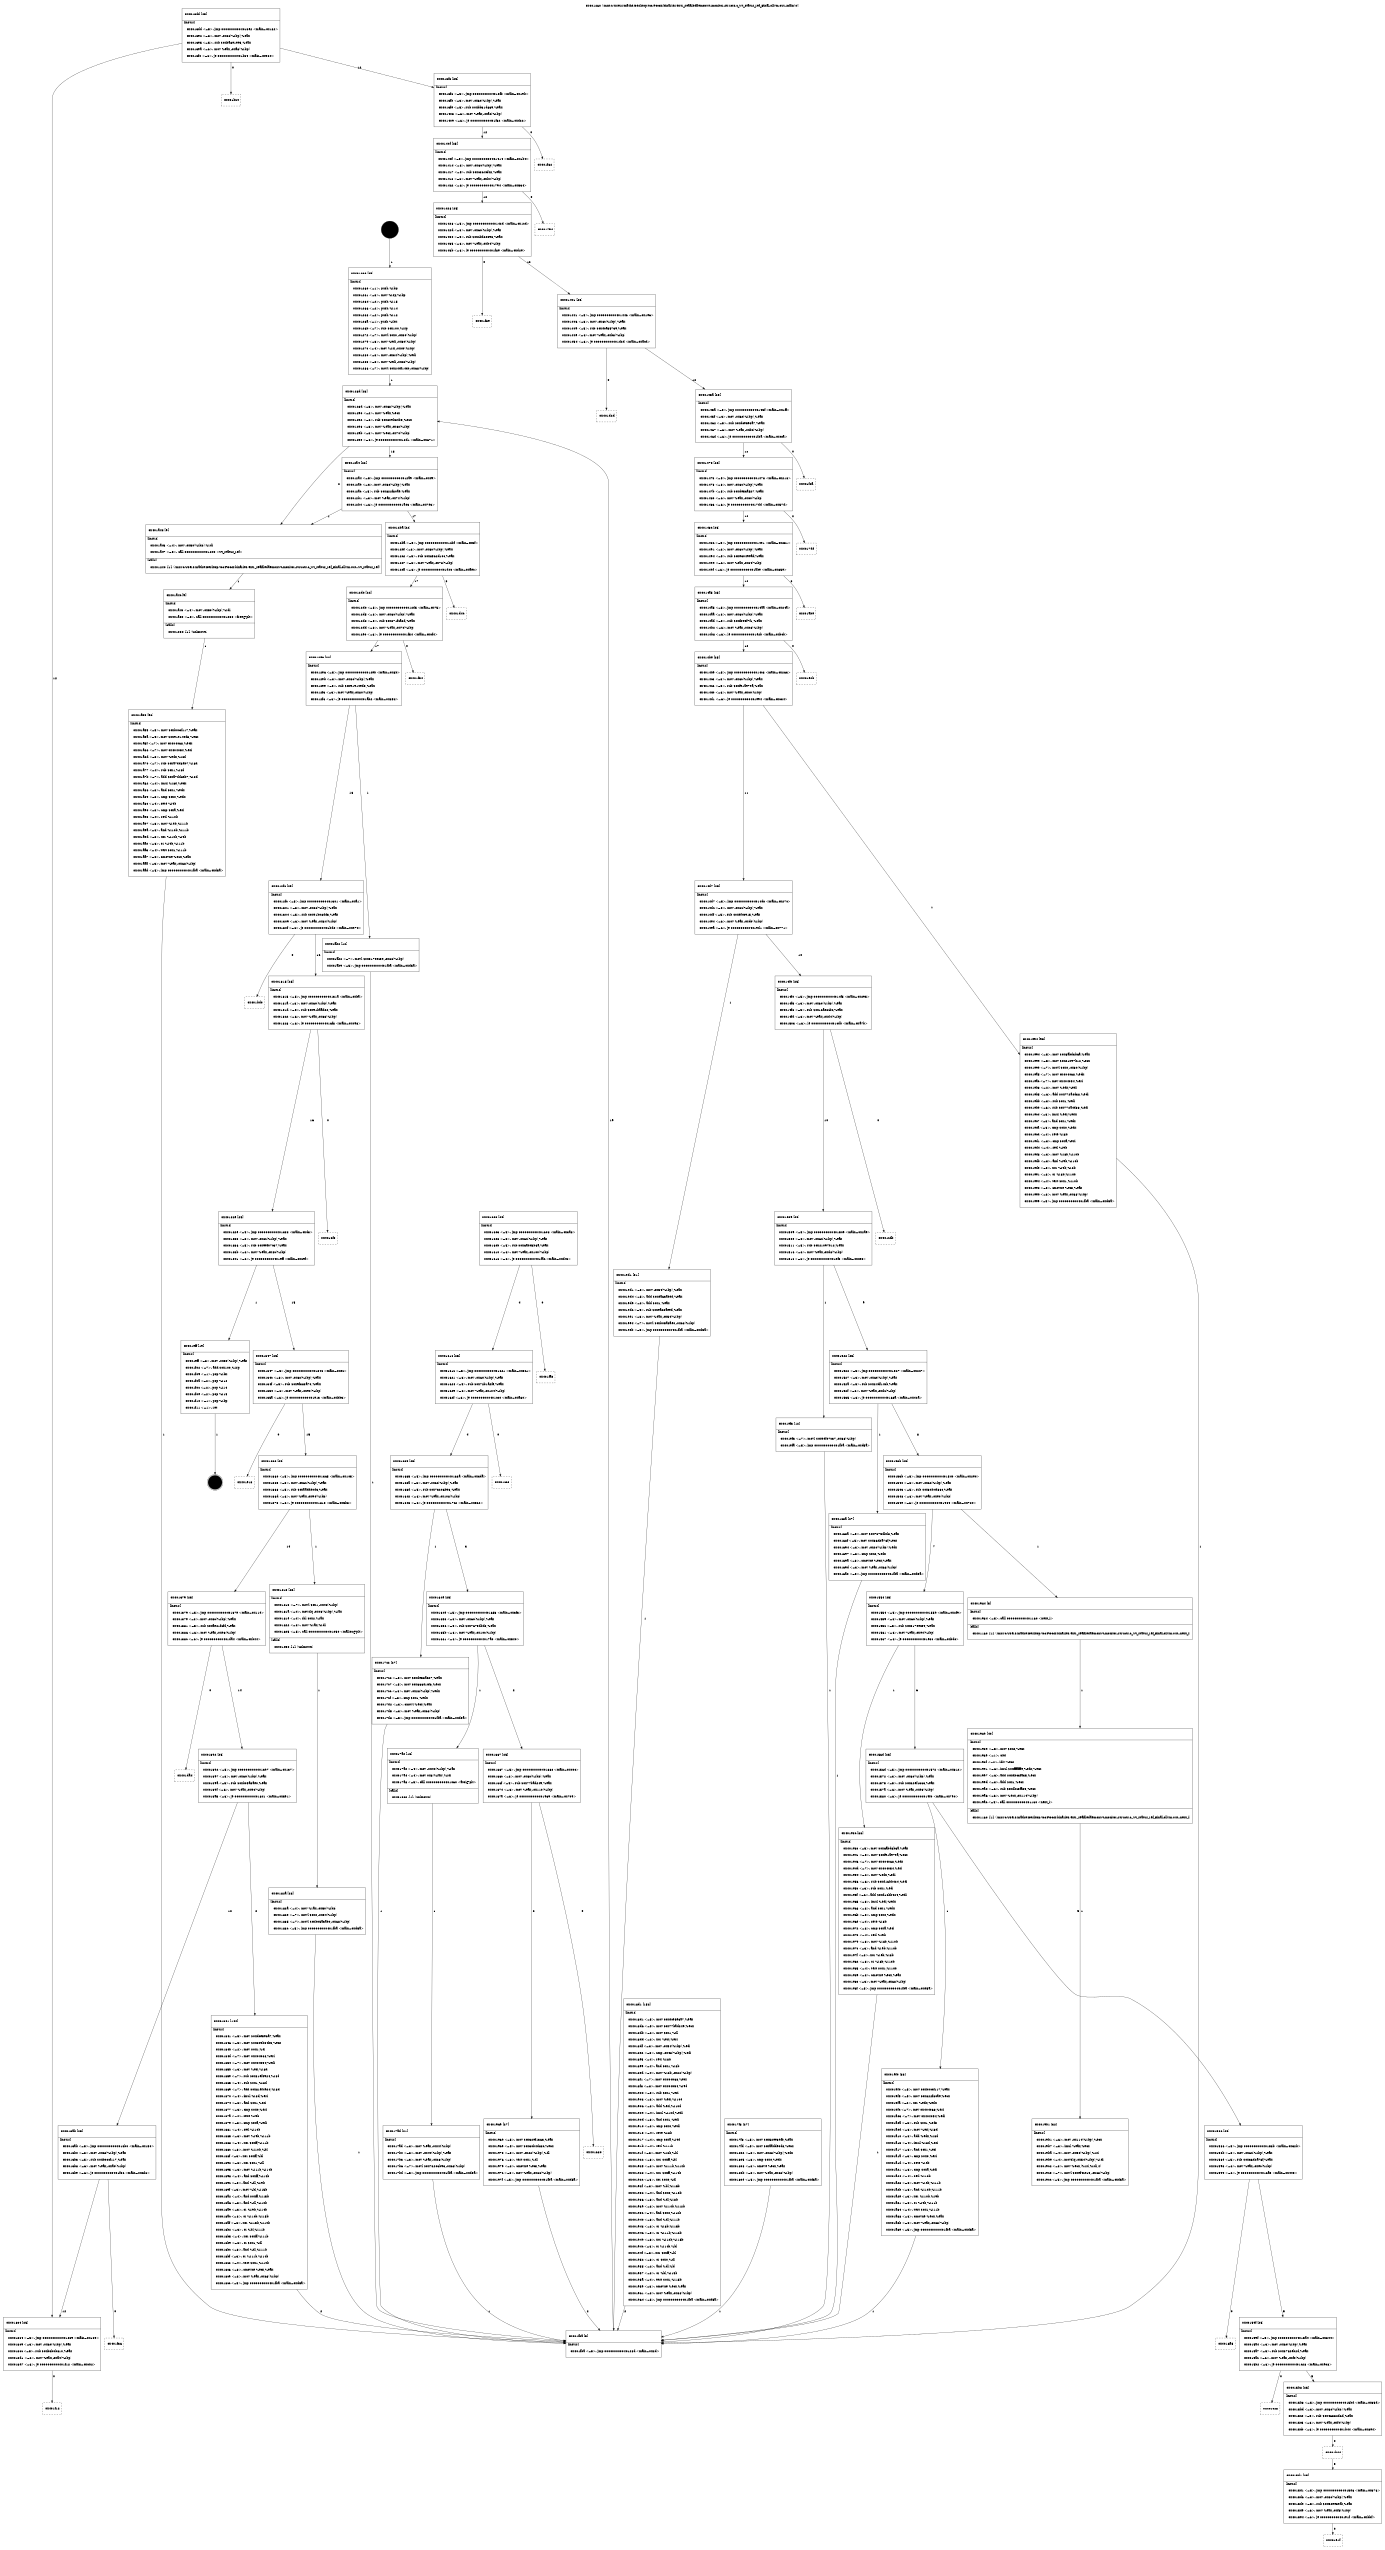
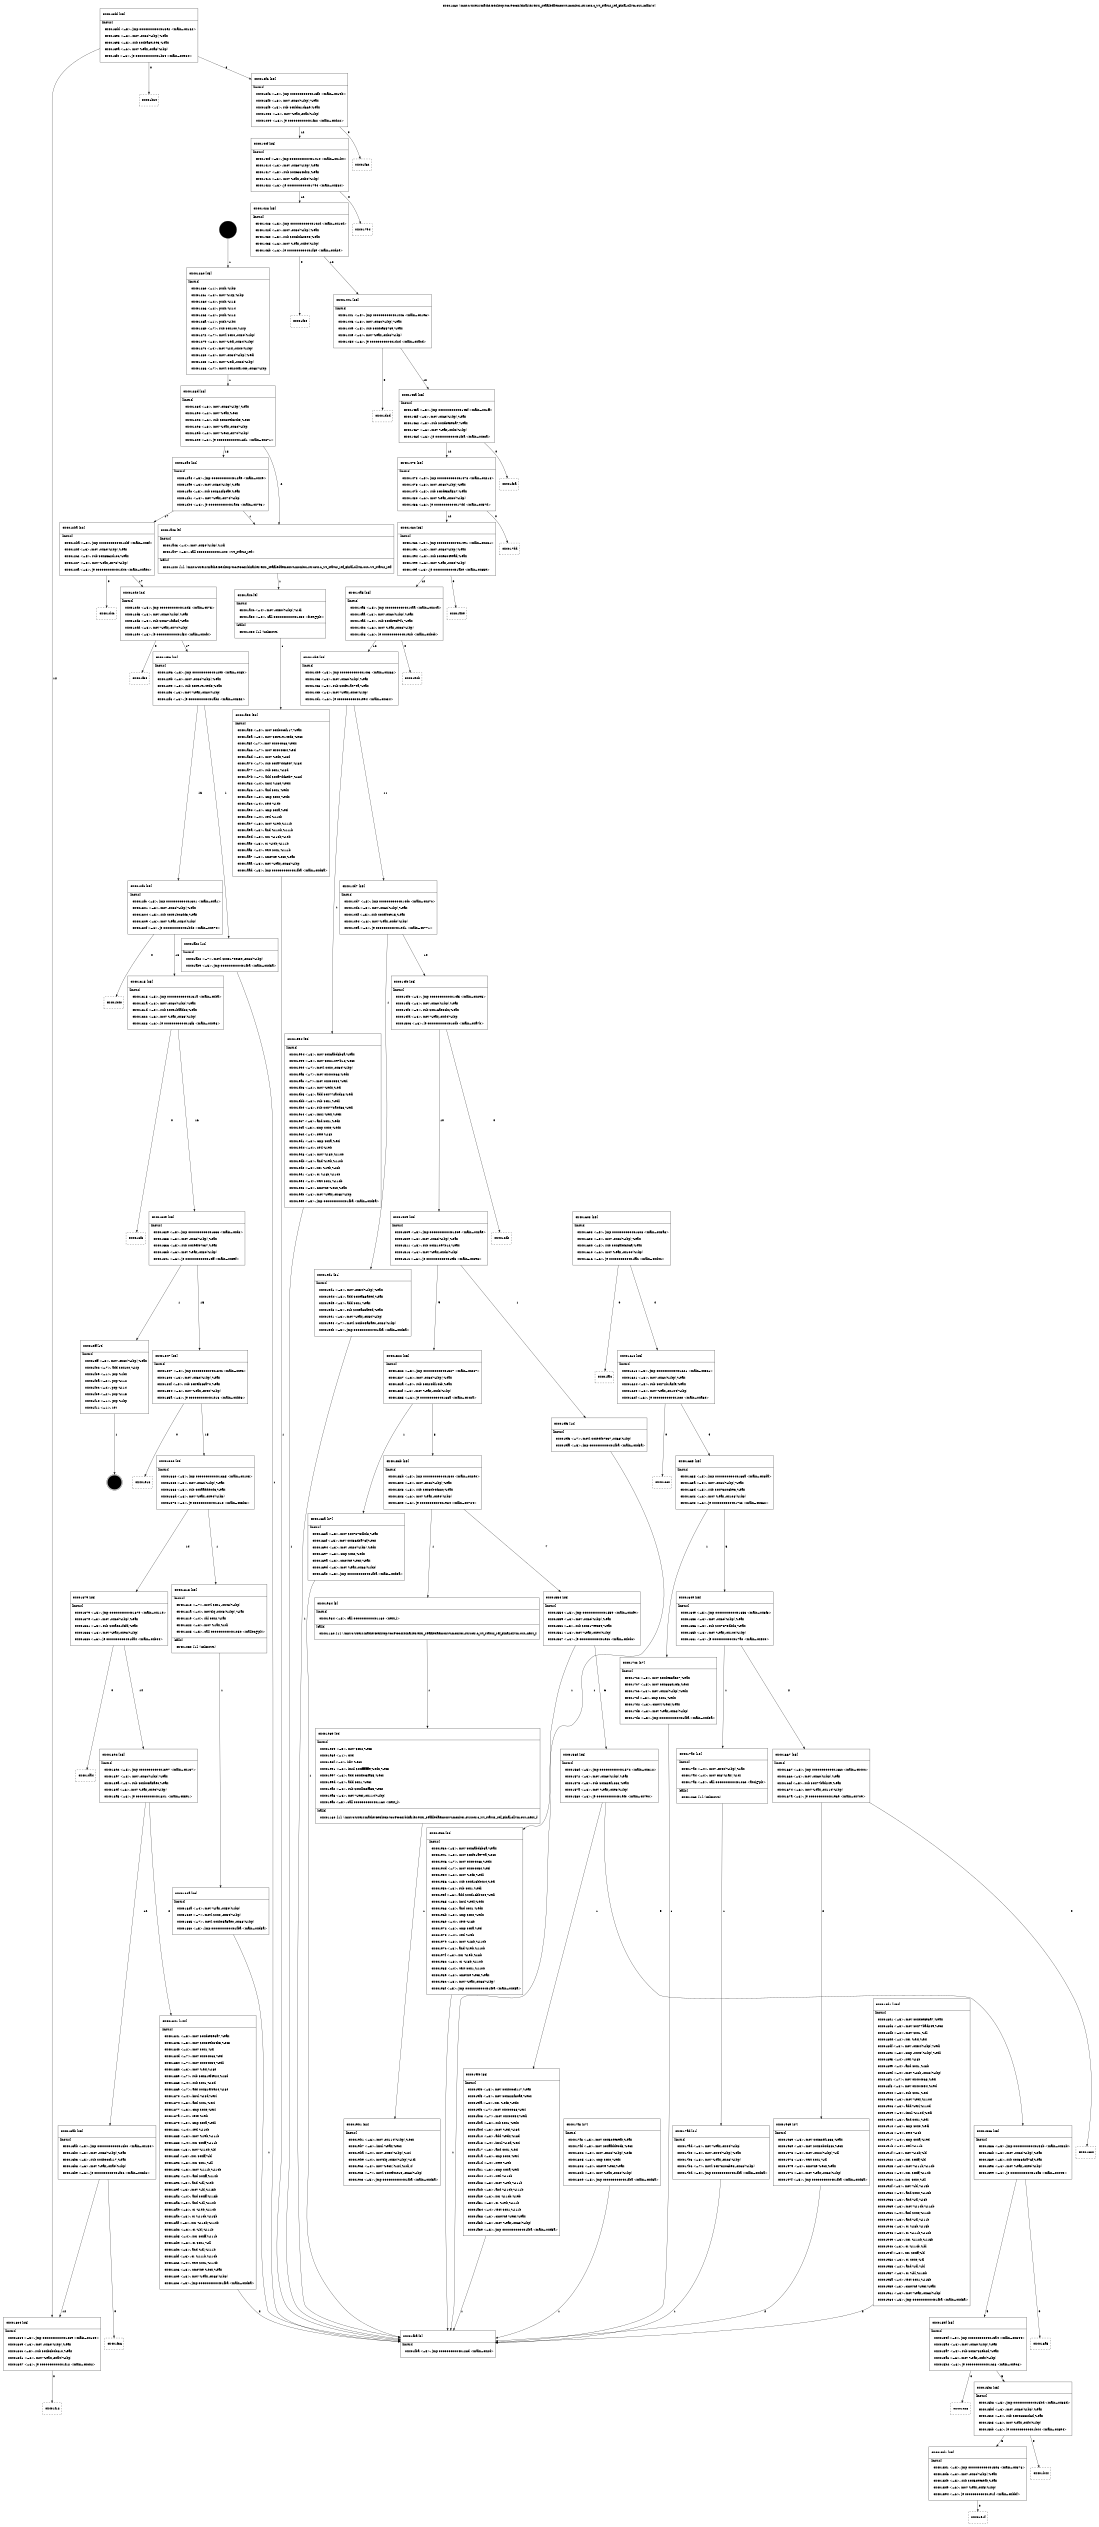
edge "0x4013dd [25]" -> "0x4013f6 [25]": label " 12" -> " 4"
edge "0x401fba [5]" -> "0x40128d [23]": removed, label "19"
edge "0x401b44" -> "0x4015d1 [25]": now "0x4015b8 [25]" -> "0x4015d1 [25]"
